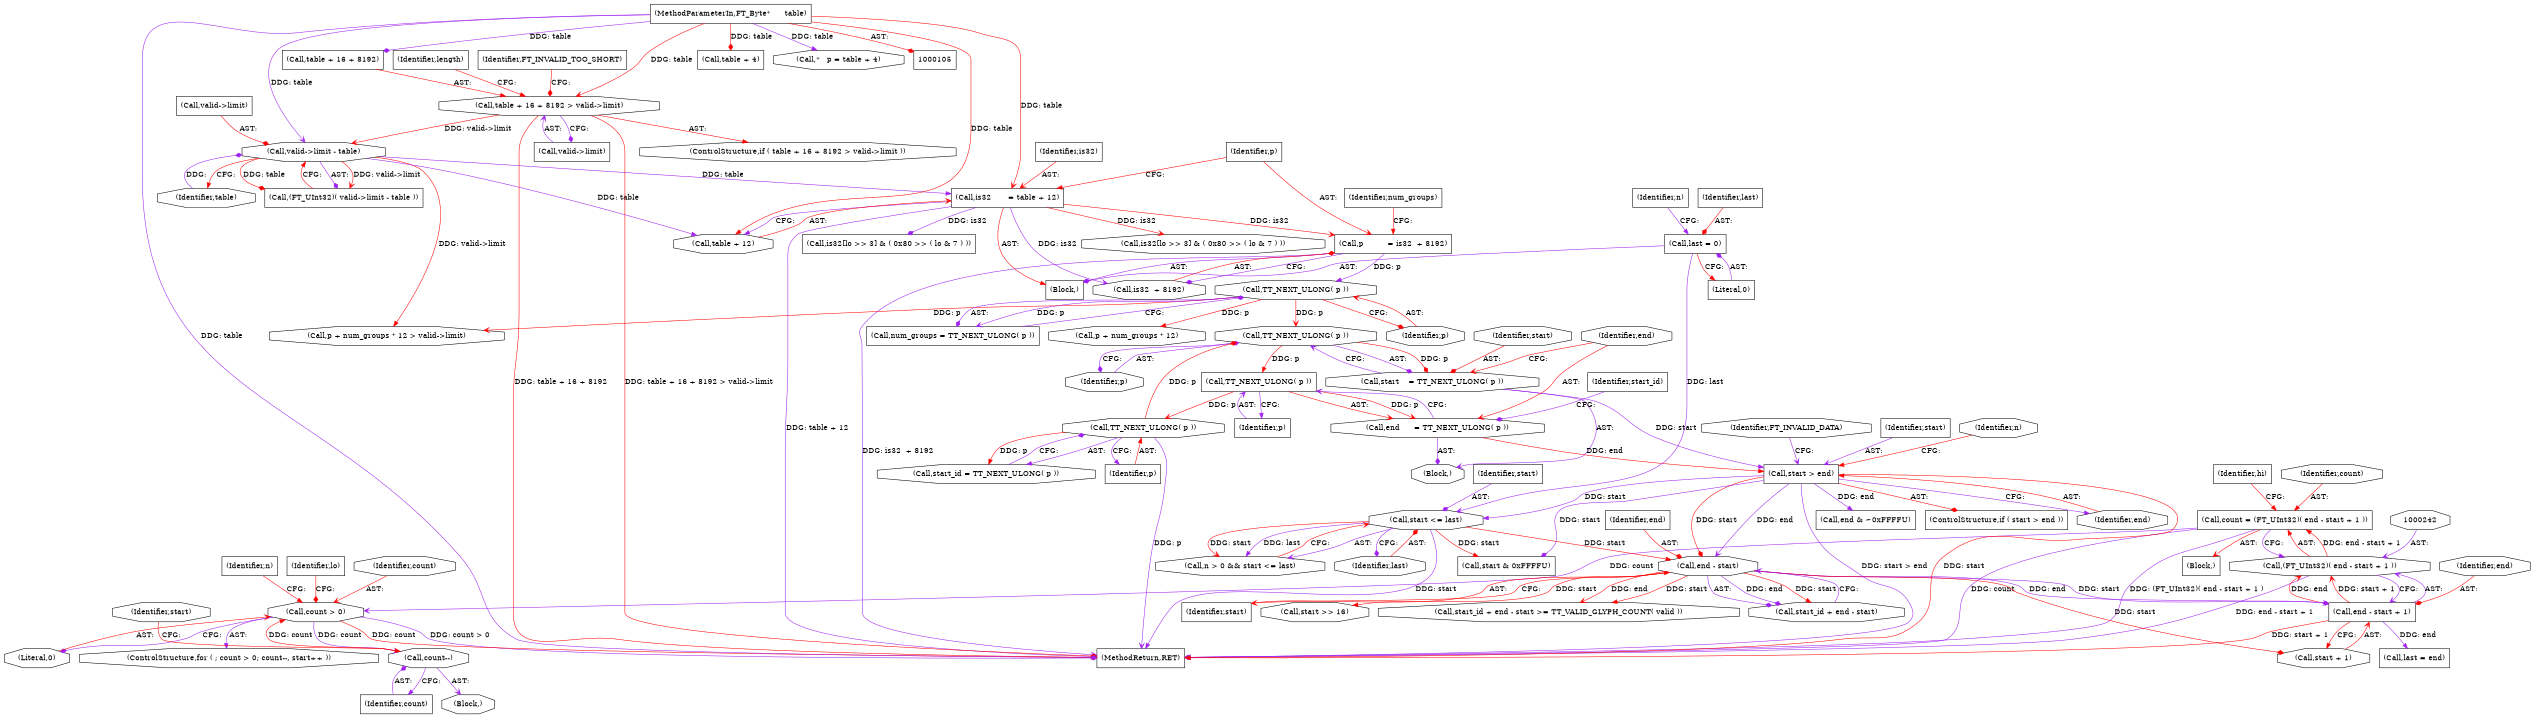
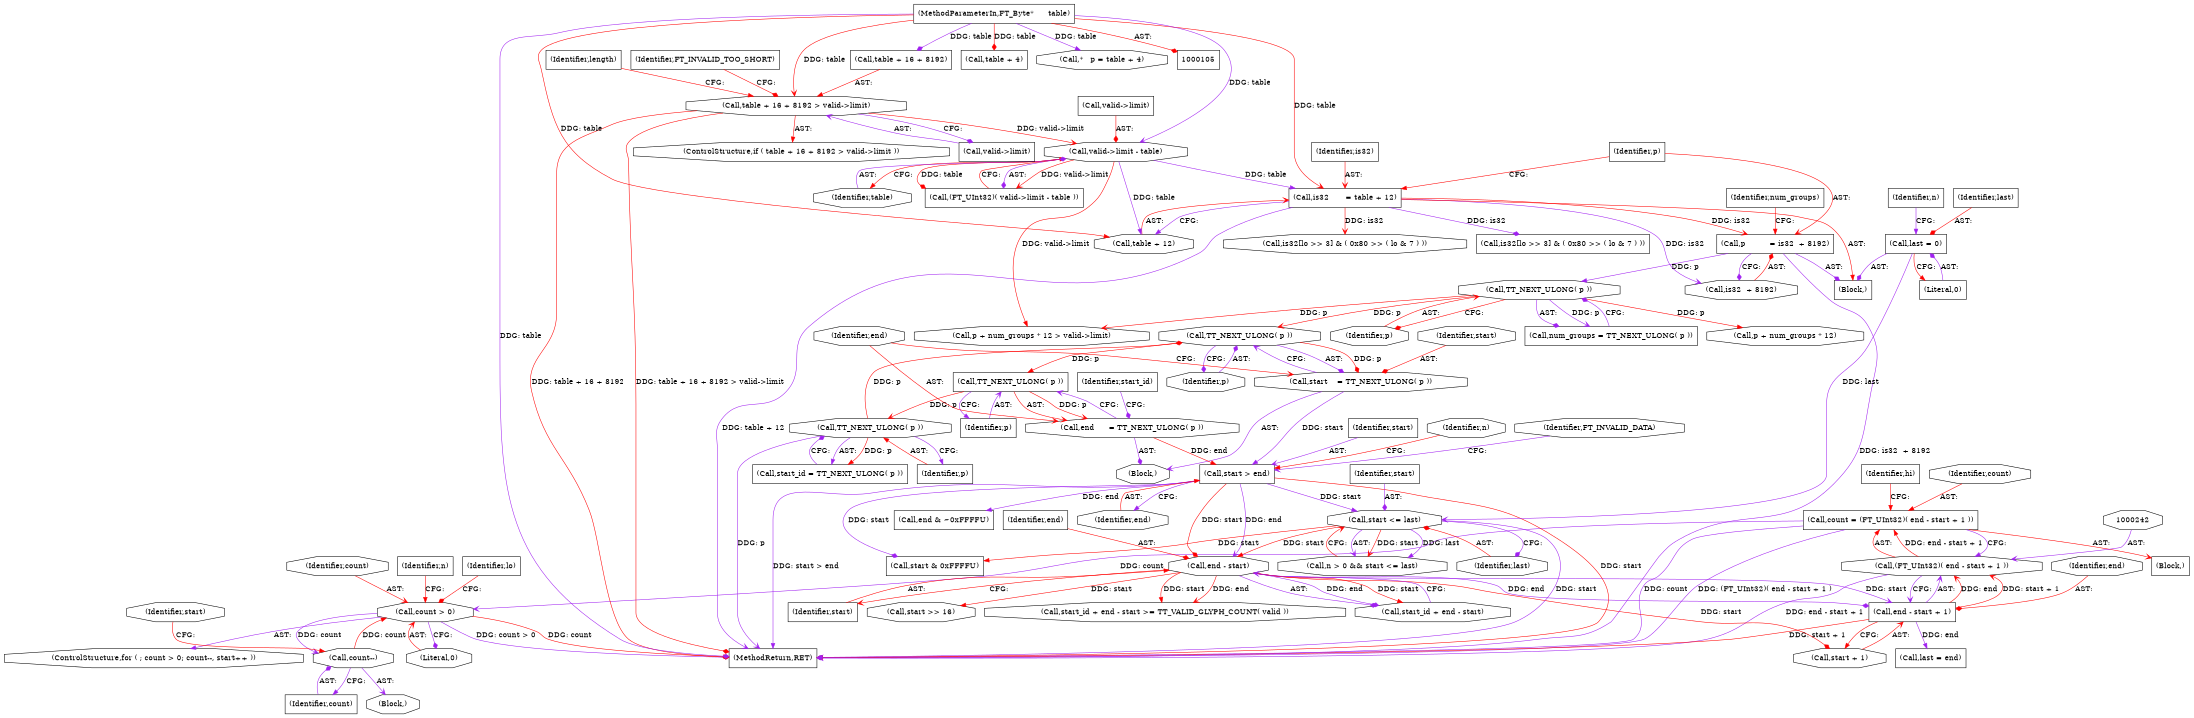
edge "(Identifier,table)" -> "(Call,valid->limit - table)": label "DDG: " -> "AST: "
node "(Call,start_id = TT_NEXT_ULONG( p ))": shape octagon -> box
node "(ControlStructure,if ( start > end ))": removed
